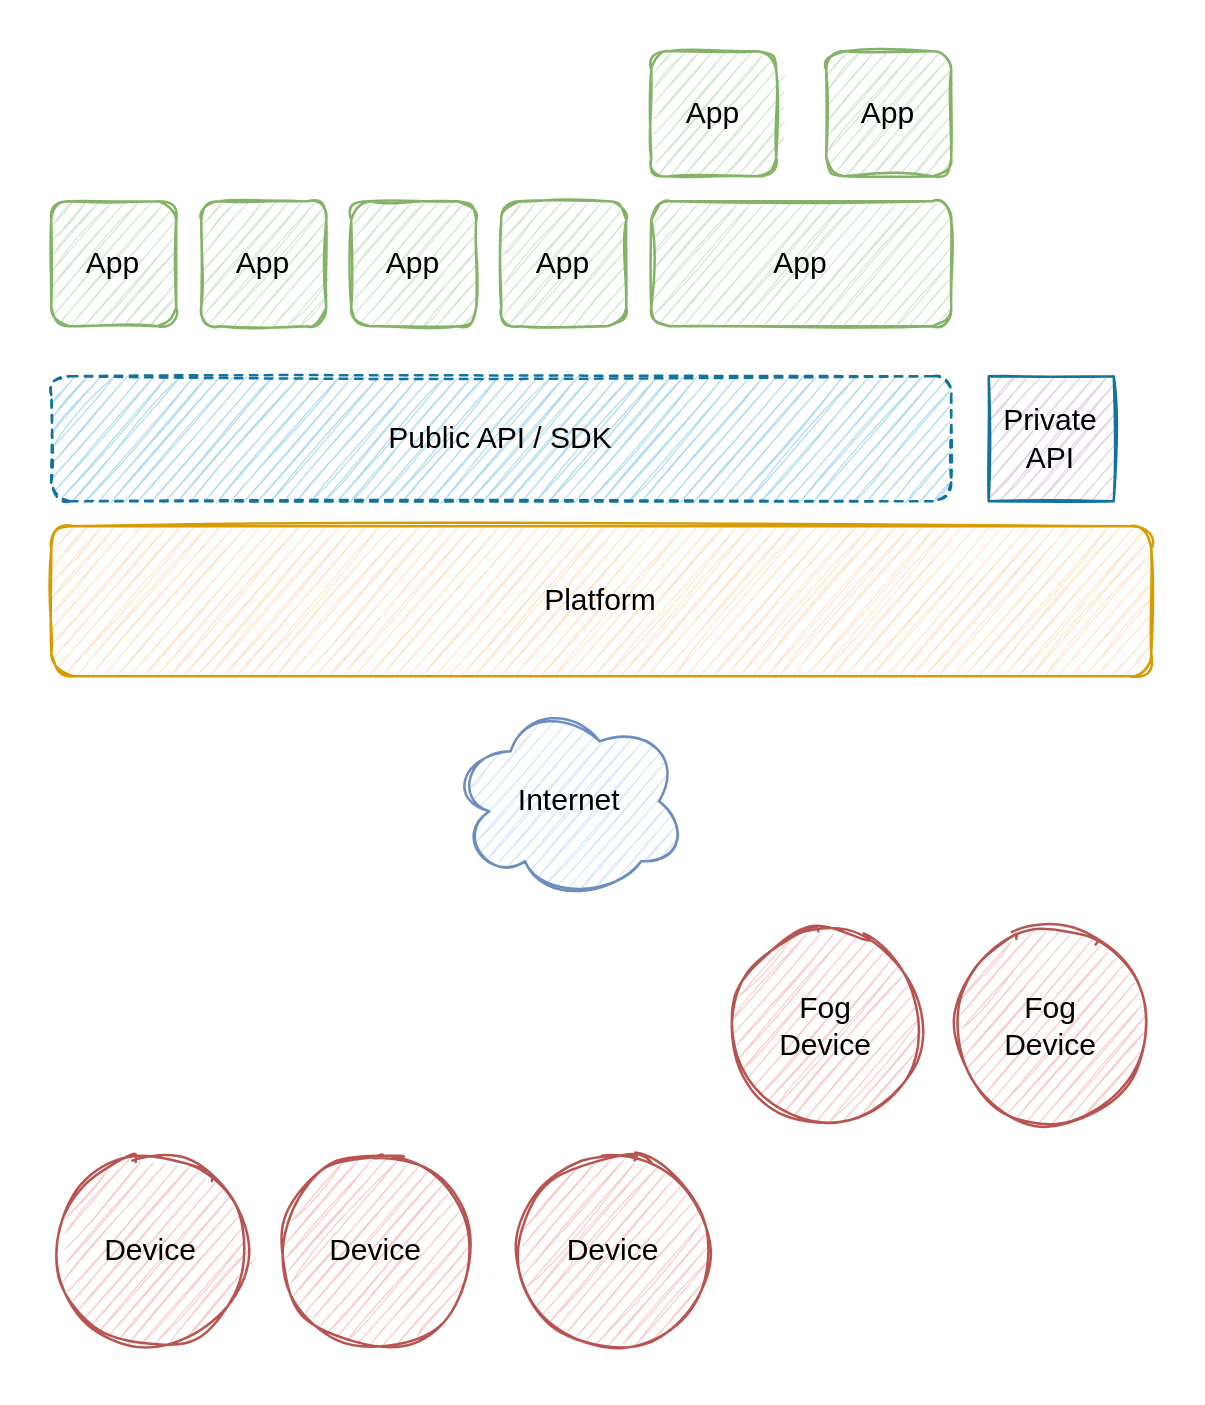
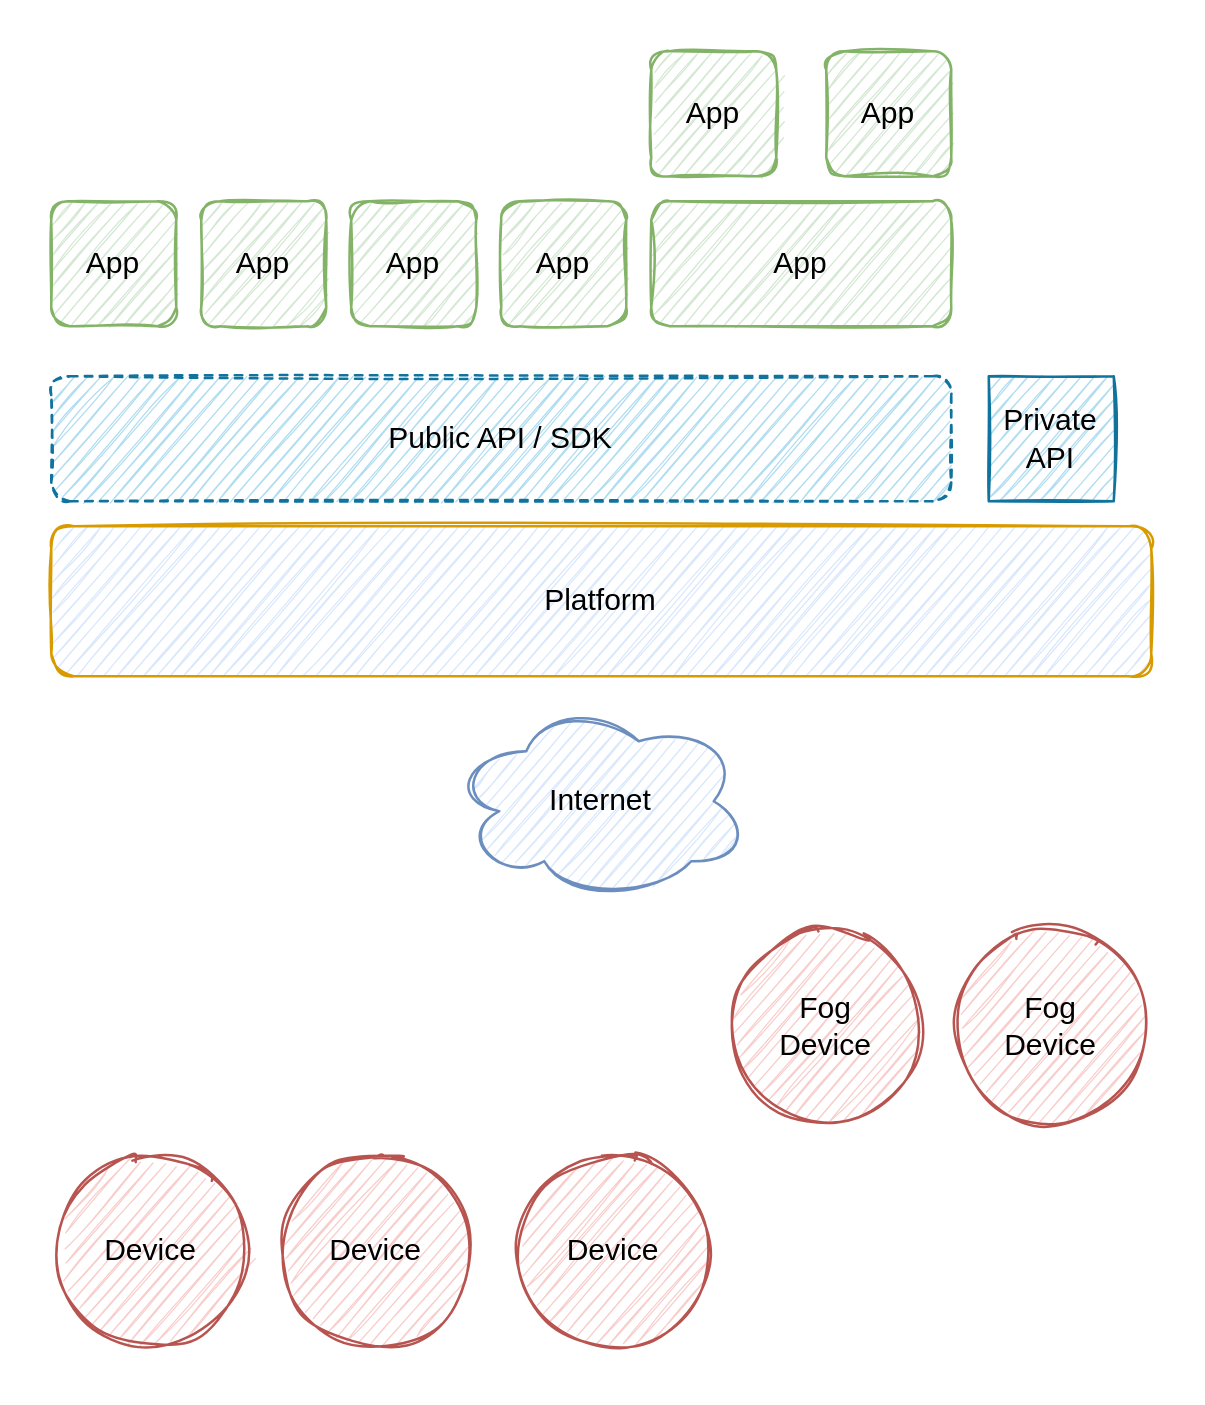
node "Private API": fillcolor #e1d5e7 -> #b1ddf0
node "Platform": fillcolor #ffe6cc -> #dae8fc
node "Internet": size 238x200 -> 300x200
